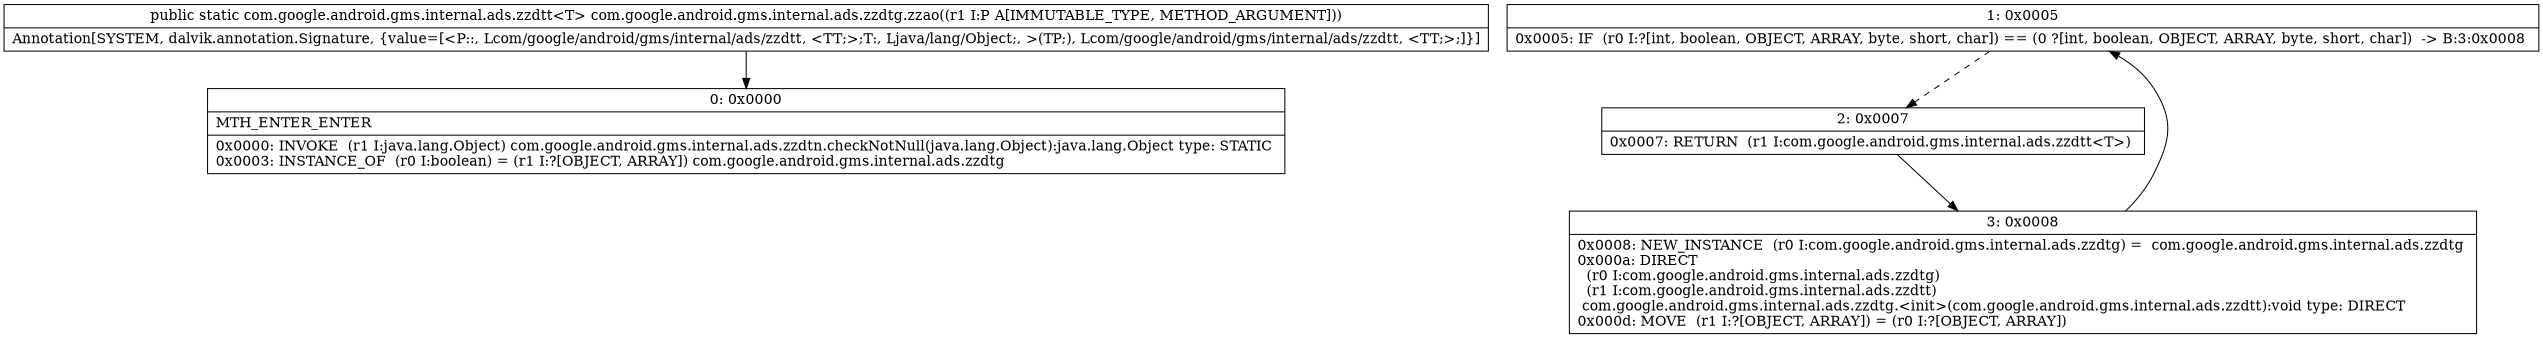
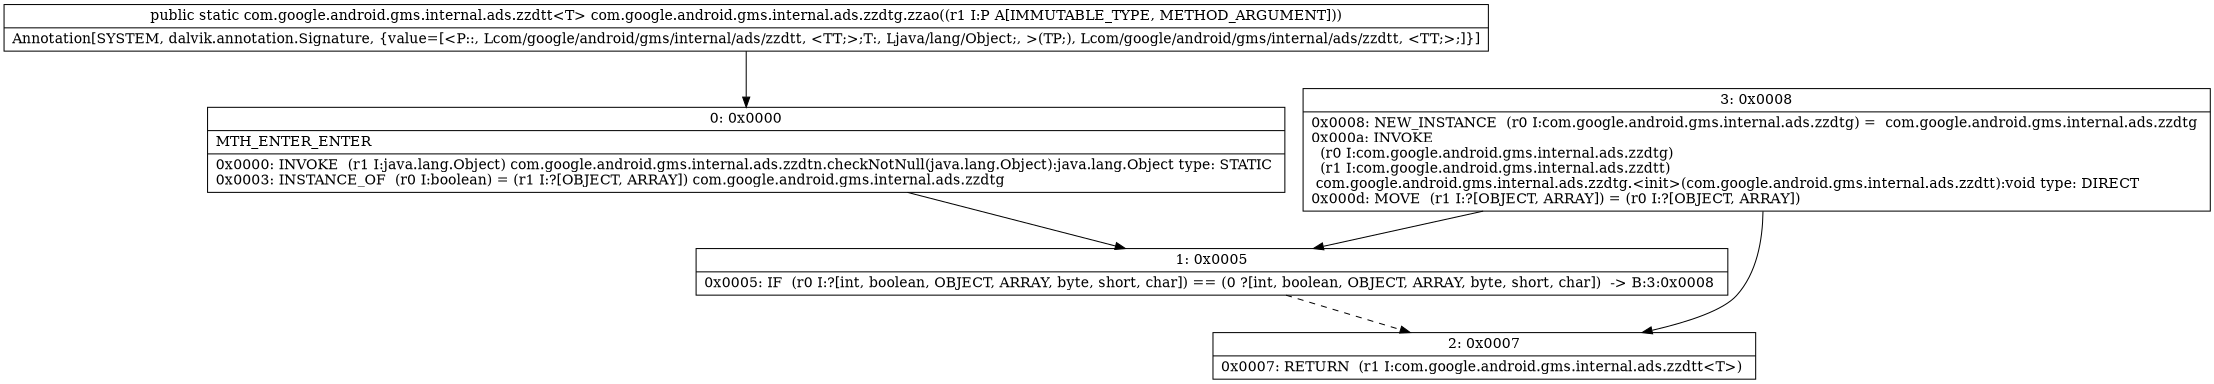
edge "2: 0x0007" -> "3: 0x0008": reversed
edge "0: 0x0000" -> "1: 0x0005": added
node "3: 0x0008": text "0x000a: DIRECT" -> "0x000a: INVOKE"
